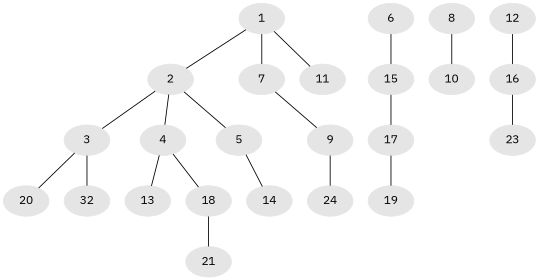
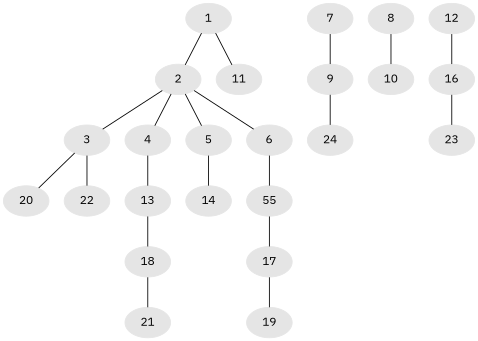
edge "1" -- "7": removed
node "15": label "15" -> "55"
edge "2" -- "6": added
edge "4" -- "18": now "13" -- "18"
node "32": label "32" -> "22"
